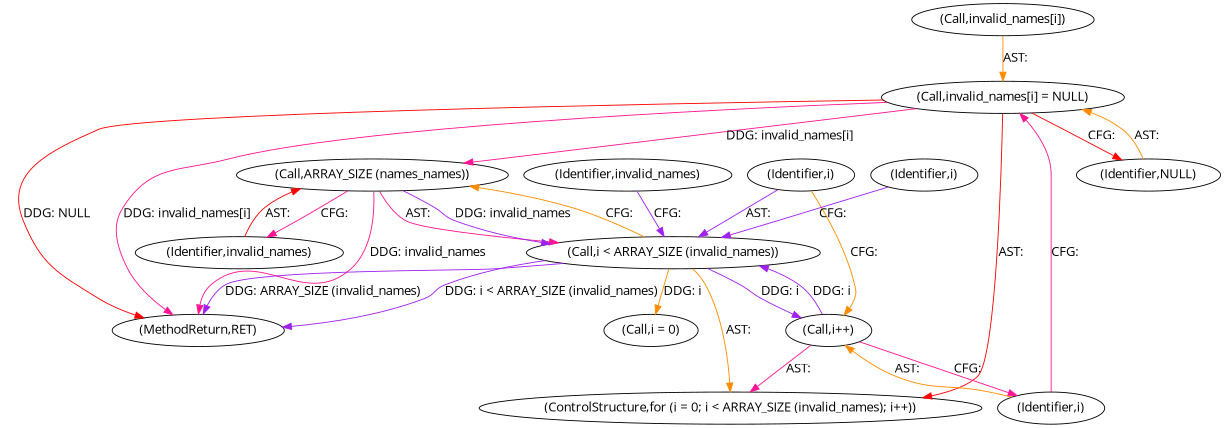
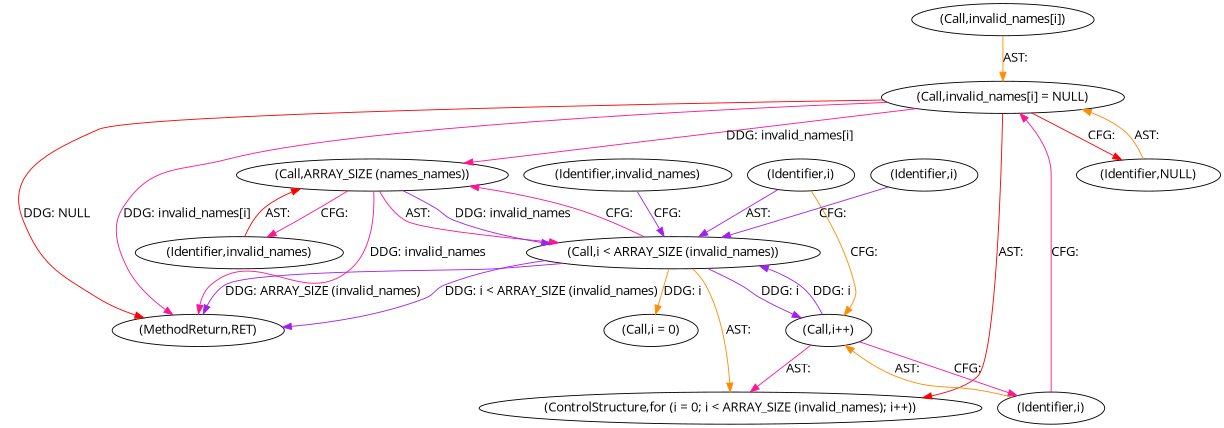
edge "(Call,i < ARRAY_SIZE (invalid_names))" -> "(Call,ARRAY_SIZE (names_names))": color darkorange -> deeppink
